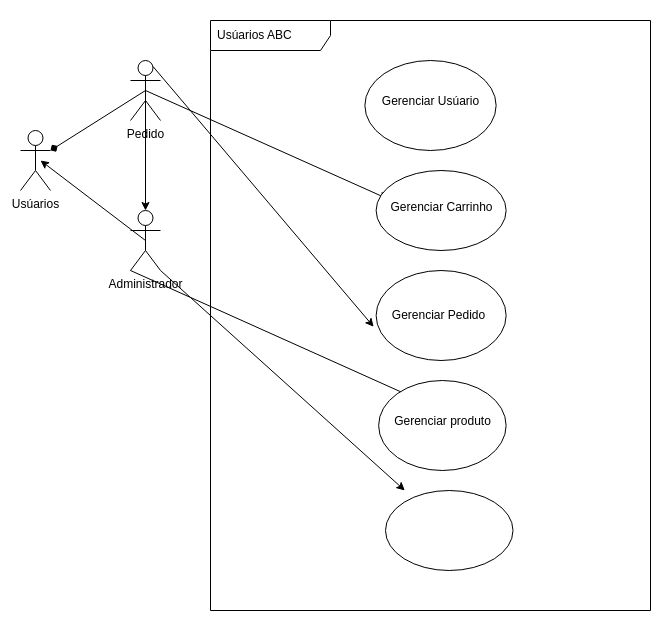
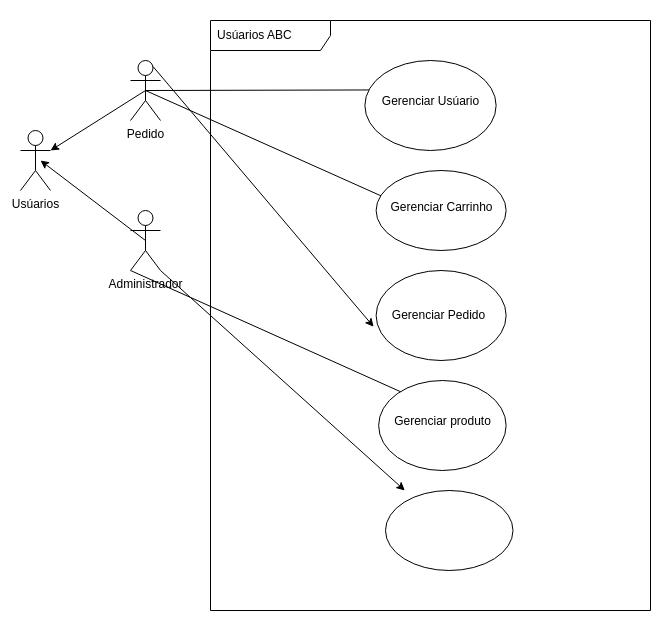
edge "Pedido" -> "Gerenciar Carrinho": arrowhead classic -> diamond
edge "Pedido" -> "Usúarios": arrowhead diamond -> classic
edge "Pedido" -> "Administrador": now "Pedido" -> "Gerenciar Usúario"
